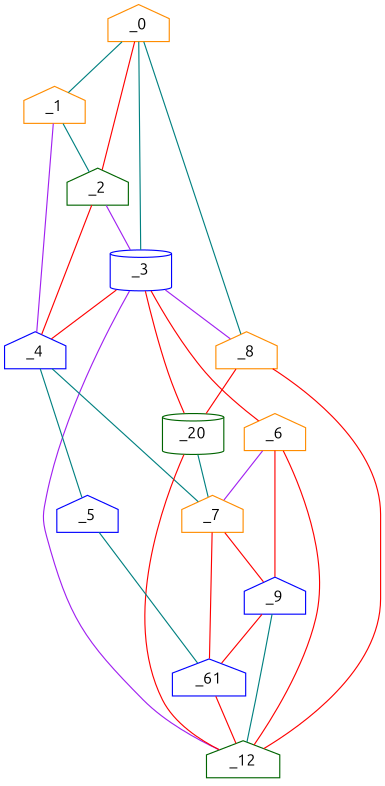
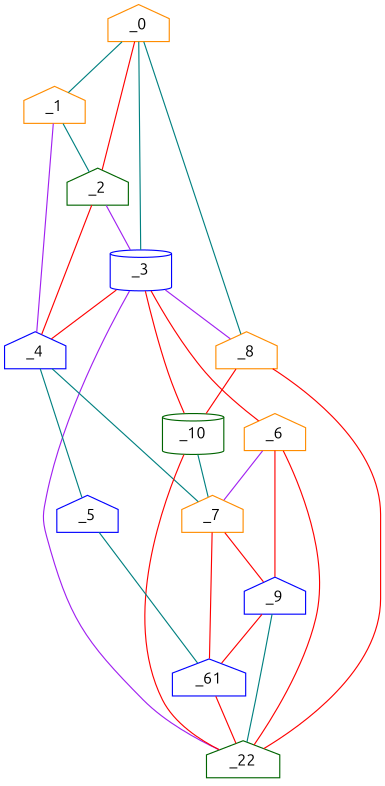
node "_20": label "_20" -> "_10"
node "_12": label "_12" -> "_22"
